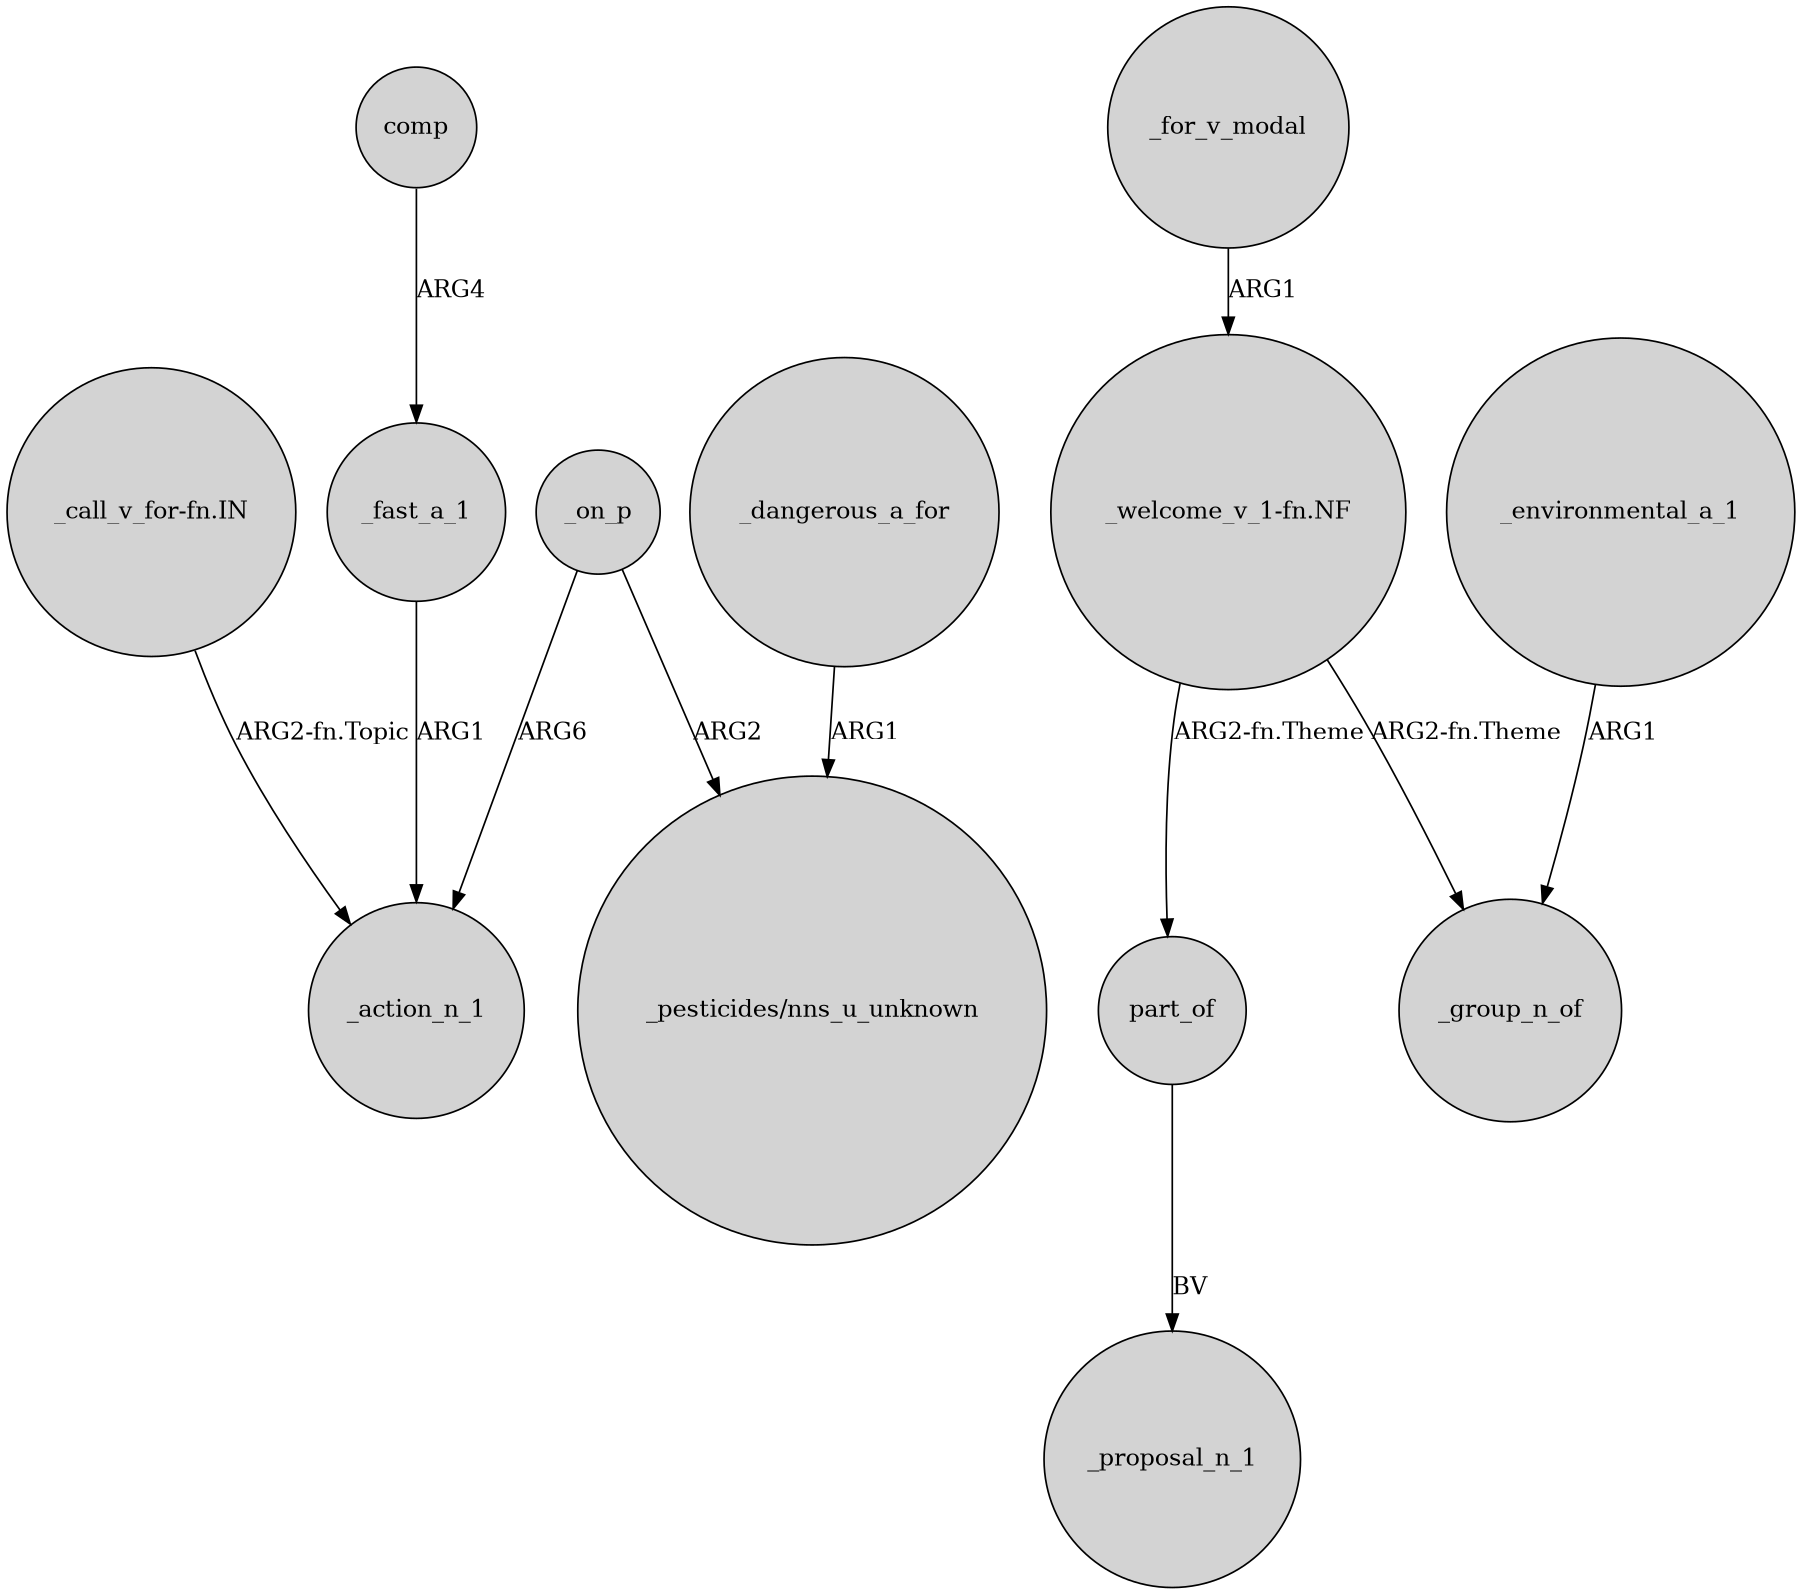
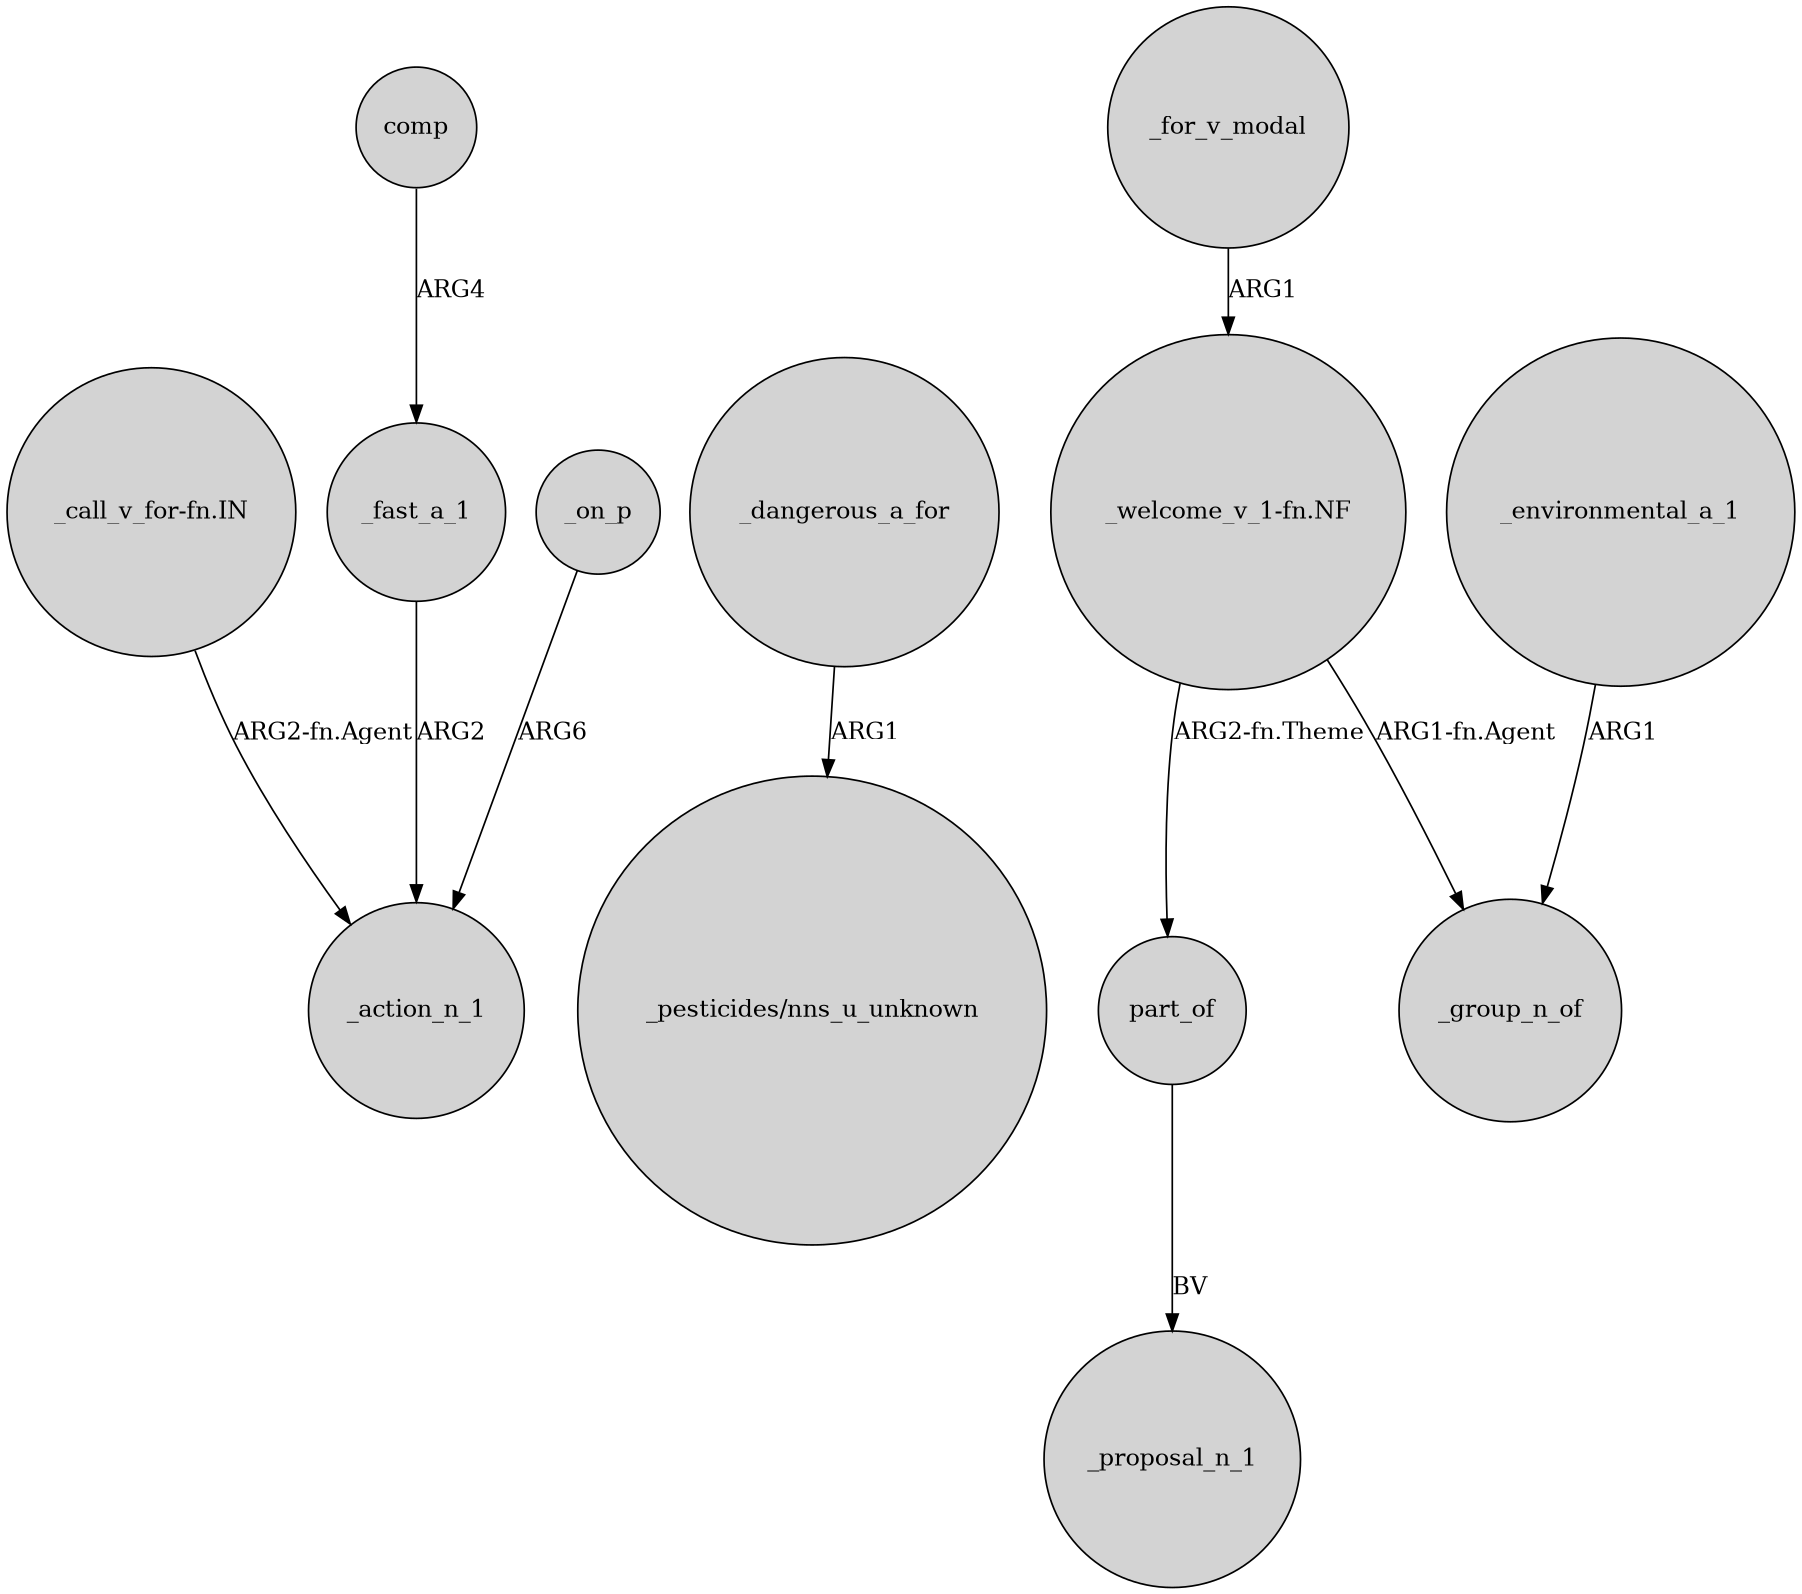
edge "_on_p" -> "_pesticides/nns_u_unknown": removed, label "ARG2"
edge "_call_v_for-fn.IN" -> "_action_n_1": label "ARG2-fn.Topic" -> "ARG2-fn.Agent"
edge "_fast_a_1" -> "_action_n_1": label "ARG1" -> "ARG2"
edge "_welcome_v_1-fn.NF" -> "_group_n_of": label "ARG2-fn.Theme" -> "ARG1-fn.Agent"
